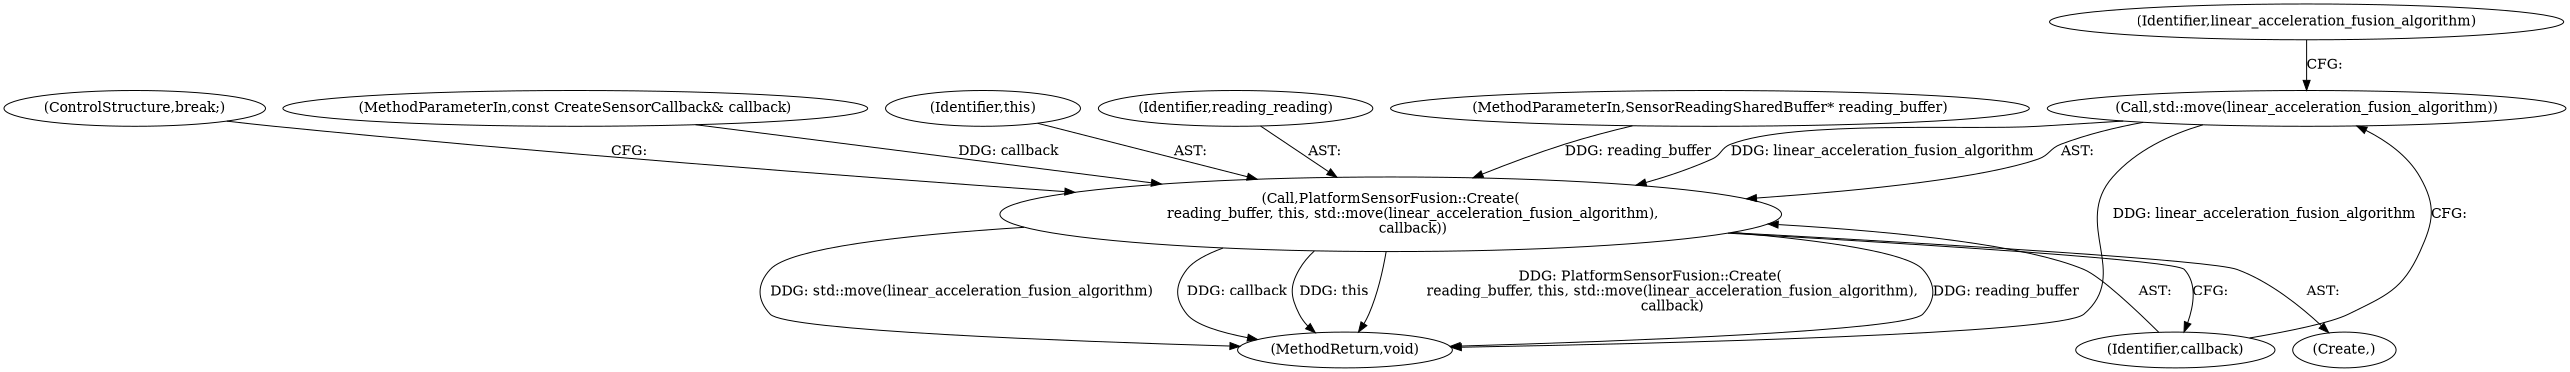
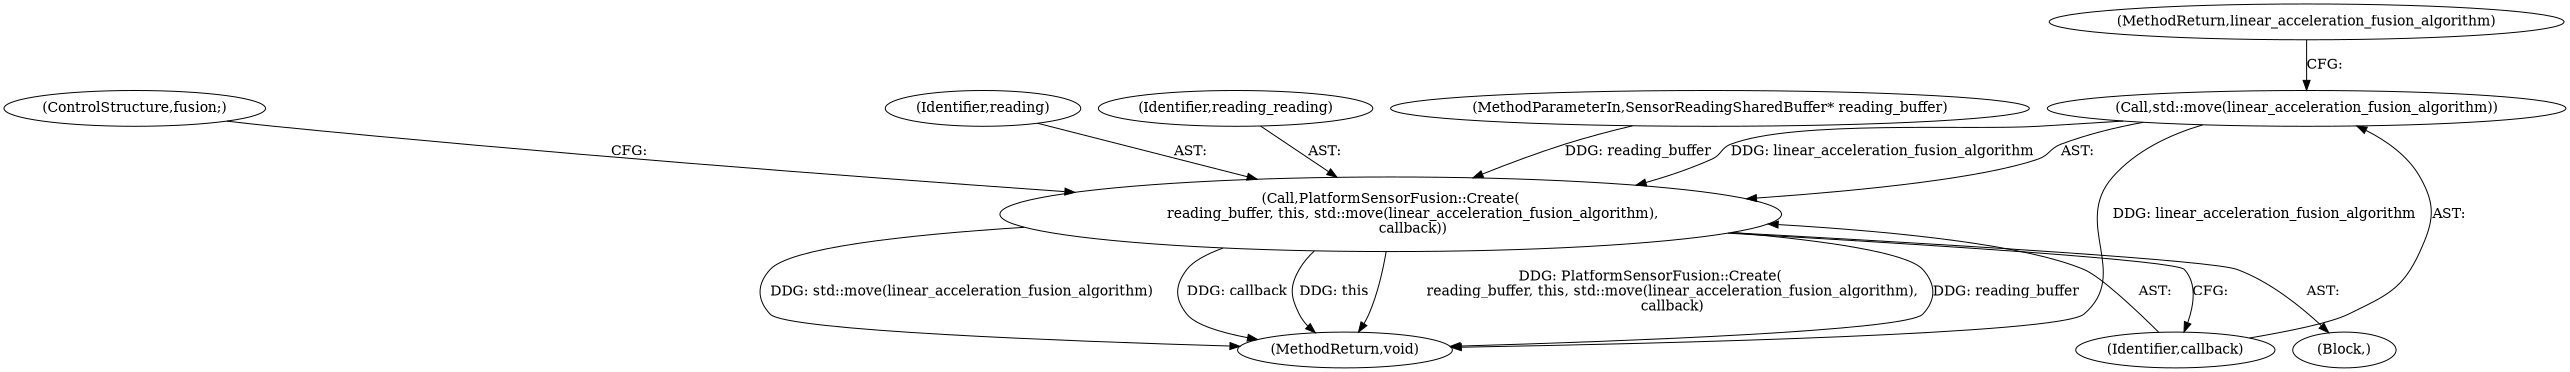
node "(Identifier,linear_acceleration_fusion_algorithm)": label "(Identifier,linear_acceleration_fusion_algorithm)" -> "(MethodReturn,linear_acceleration_fusion_algorithm)"
node "(ControlStructure,break;)": label "(ControlStructure,break;)" -> "(ControlStructure,fusion;)"
node "(MethodParameterIn,const CreateSensorCallback& callback)": removed
node "(Identifier,this)": label "(Identifier,this)" -> "(Identifier,reading)"
edge "(Identifier,callback)" -> "(Call,std::move(linear_acceleration_fusion_algorithm))": label "CFG: " -> "AST: "
node "(Create,)": label "(Create,)" -> "(Block,)"
